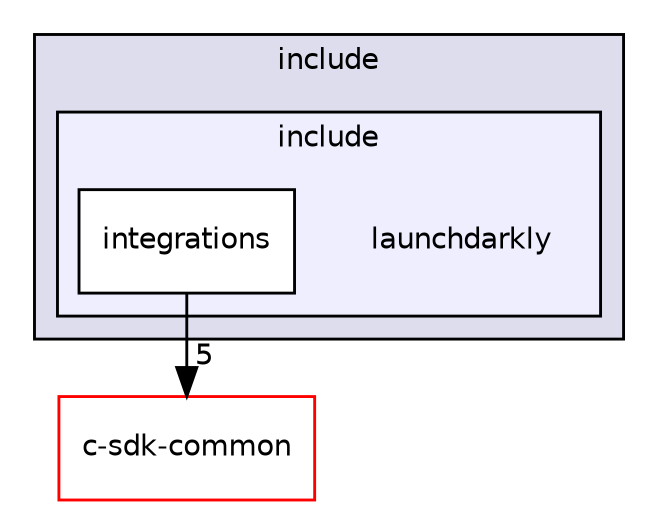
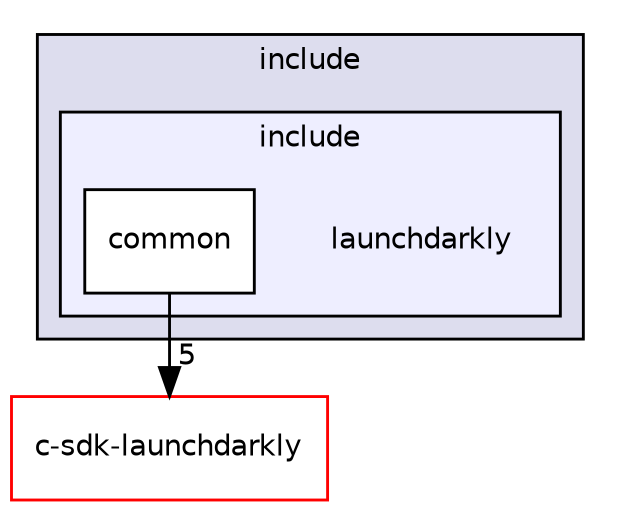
node "integrations": label "integrations" -> "common"
node "c-sdk-common": label "c-sdk-common" -> "c-sdk-launchdarkly"
